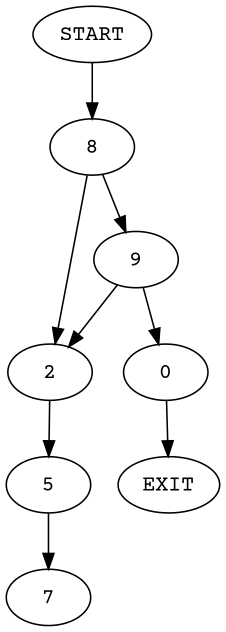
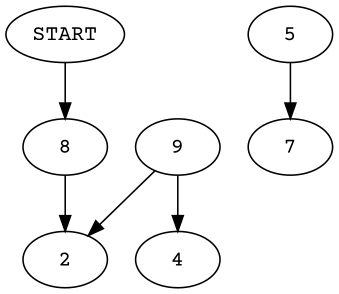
edge "8" -> "9": removed
node "0": label "0" -> "4"
edge "2" -> "5": removed
node "EXIT": removed
